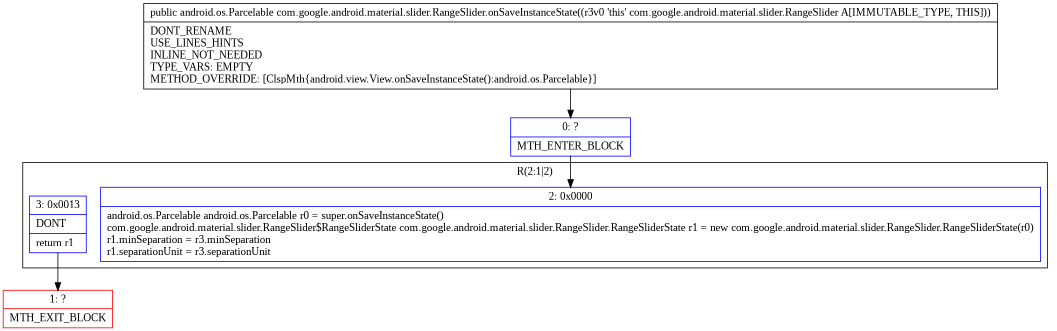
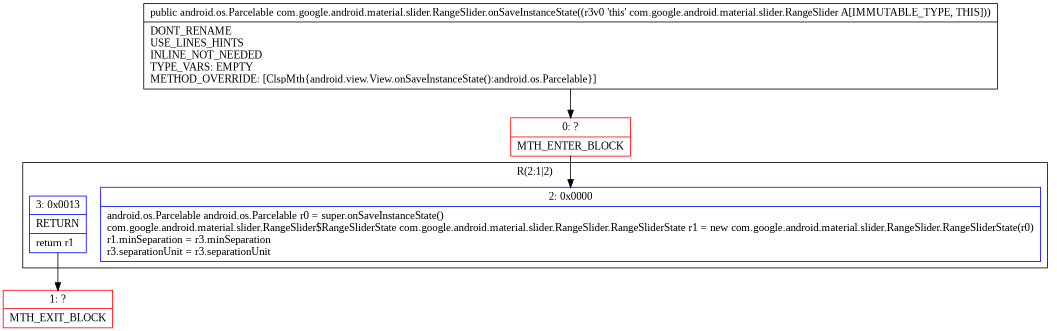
node "0: ?": color blue -> red
node "3: 0x0013": text "DONT" -> "RETURN"
node "2: 0x0000": text "r1.separationUnit = r3.separationUnit" -> "r3.separationUnit = r3.separationUnit"
